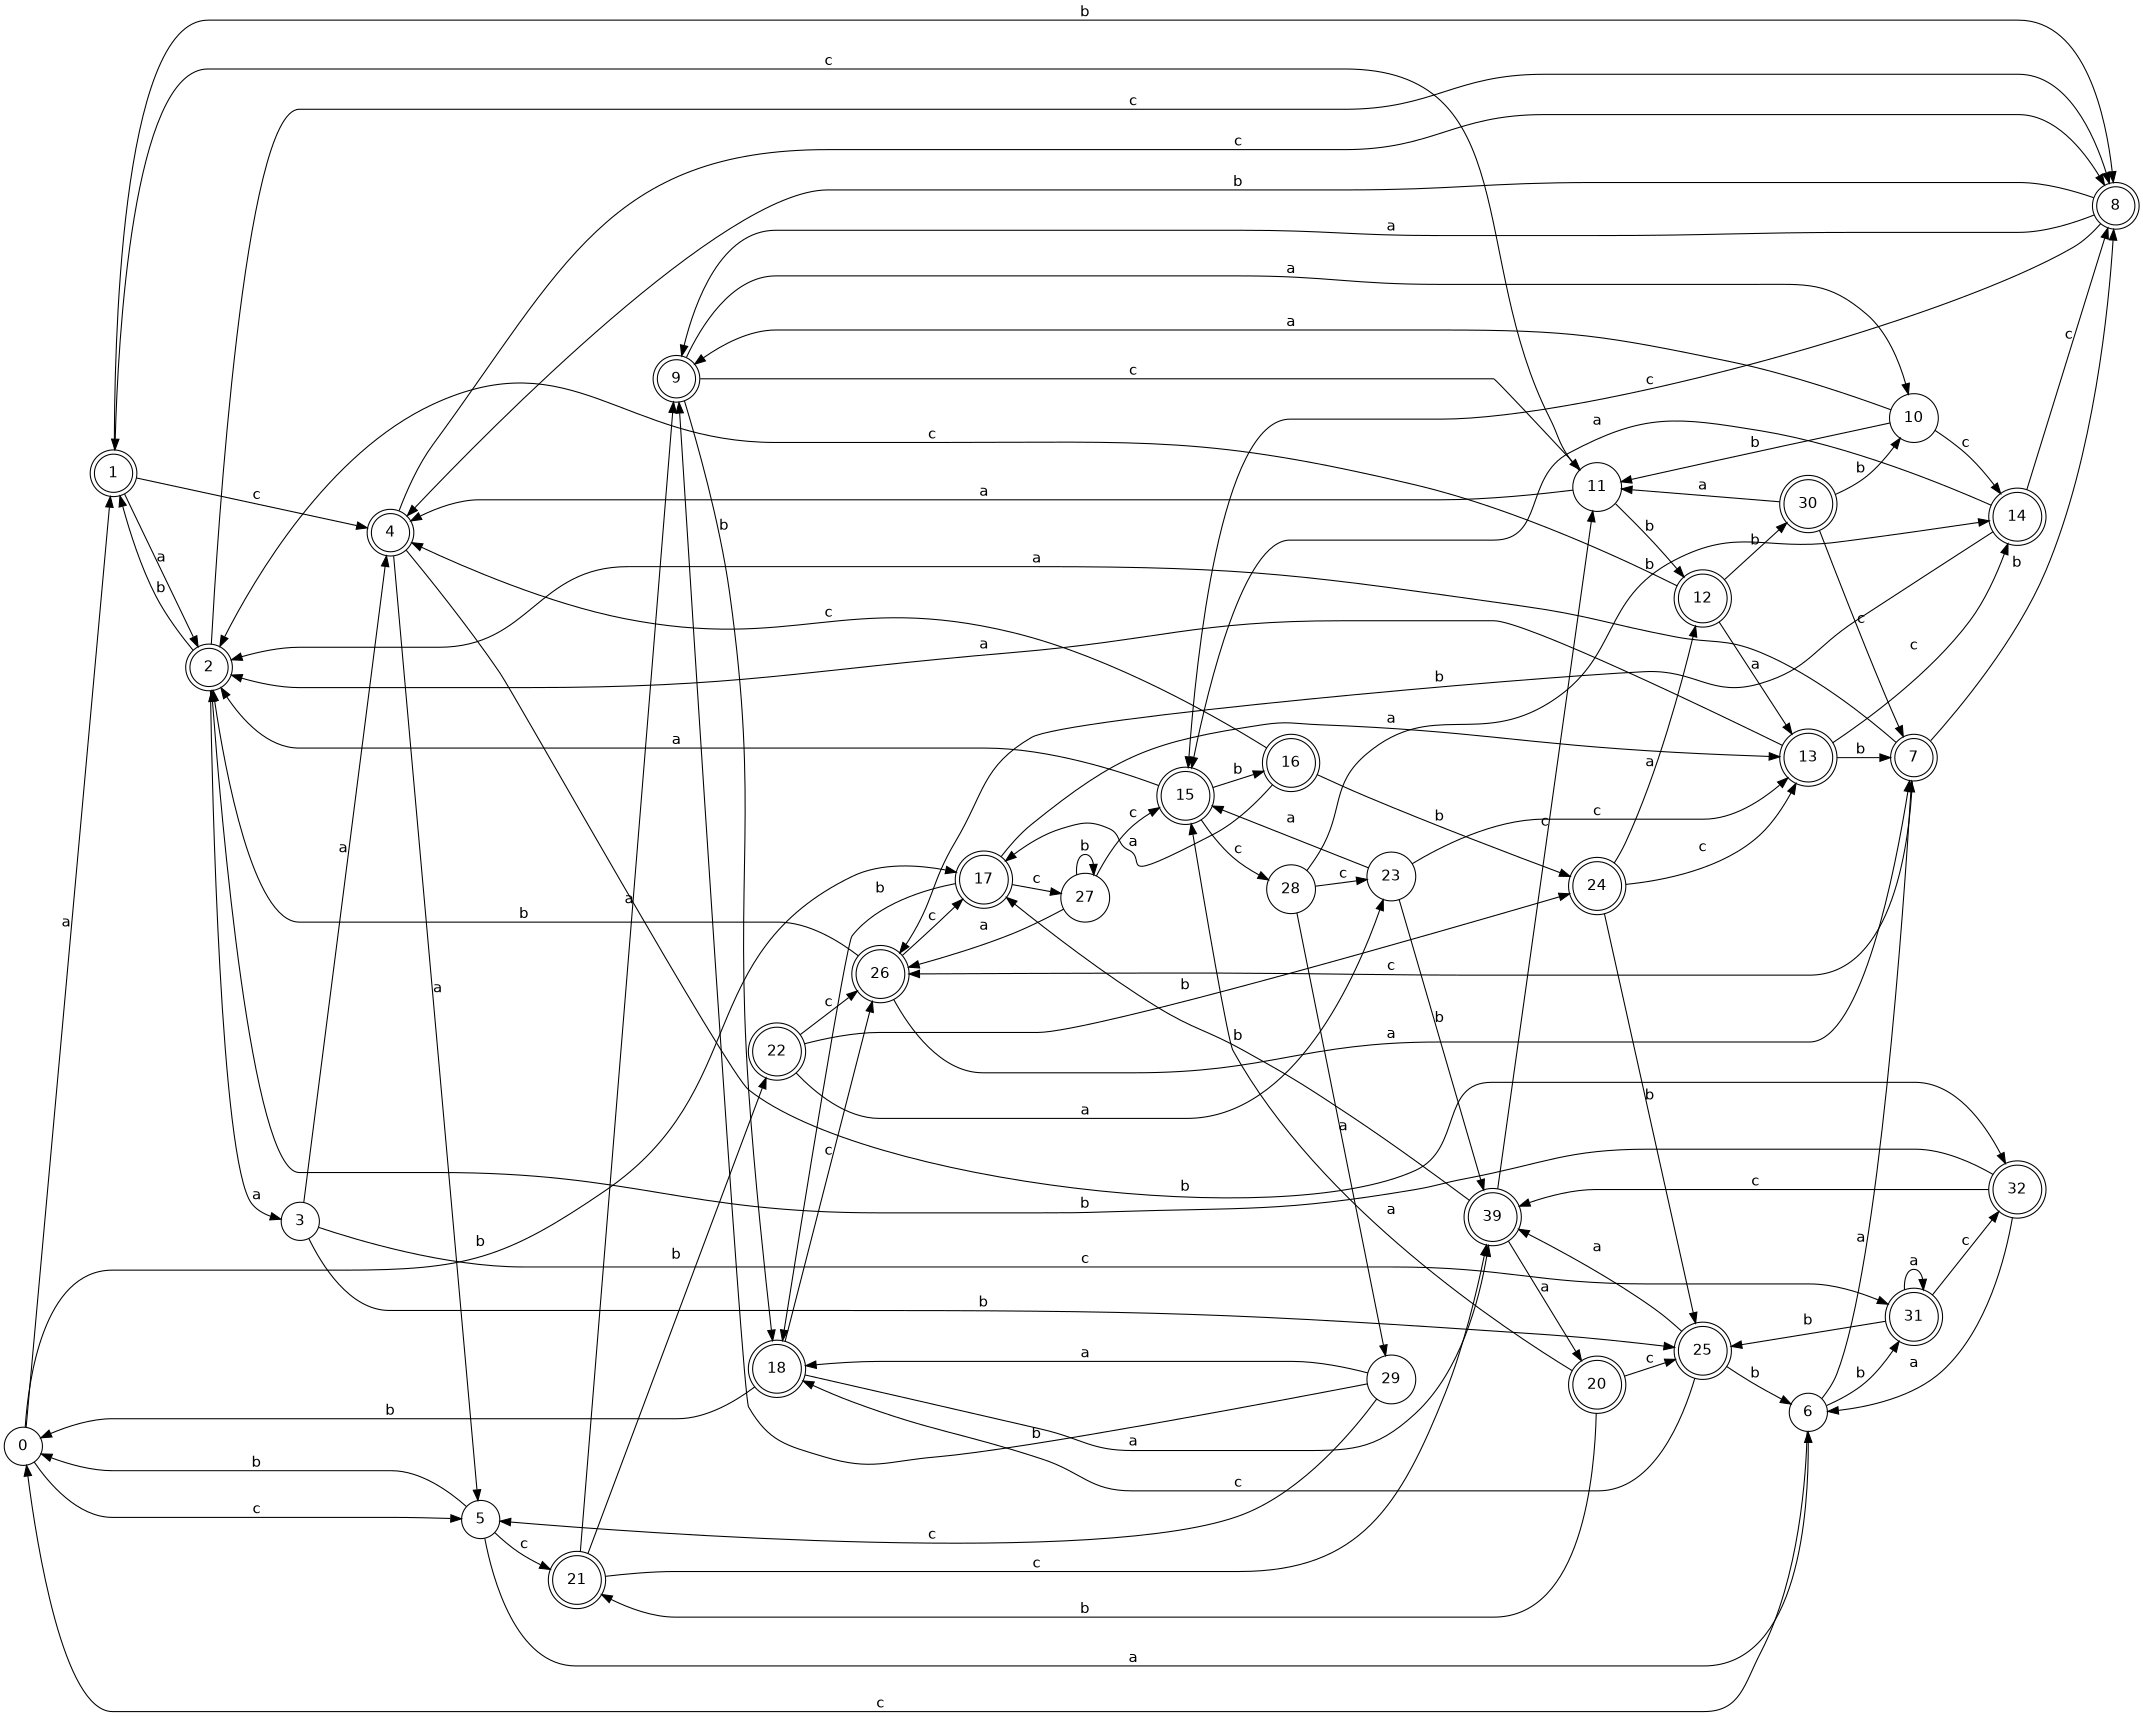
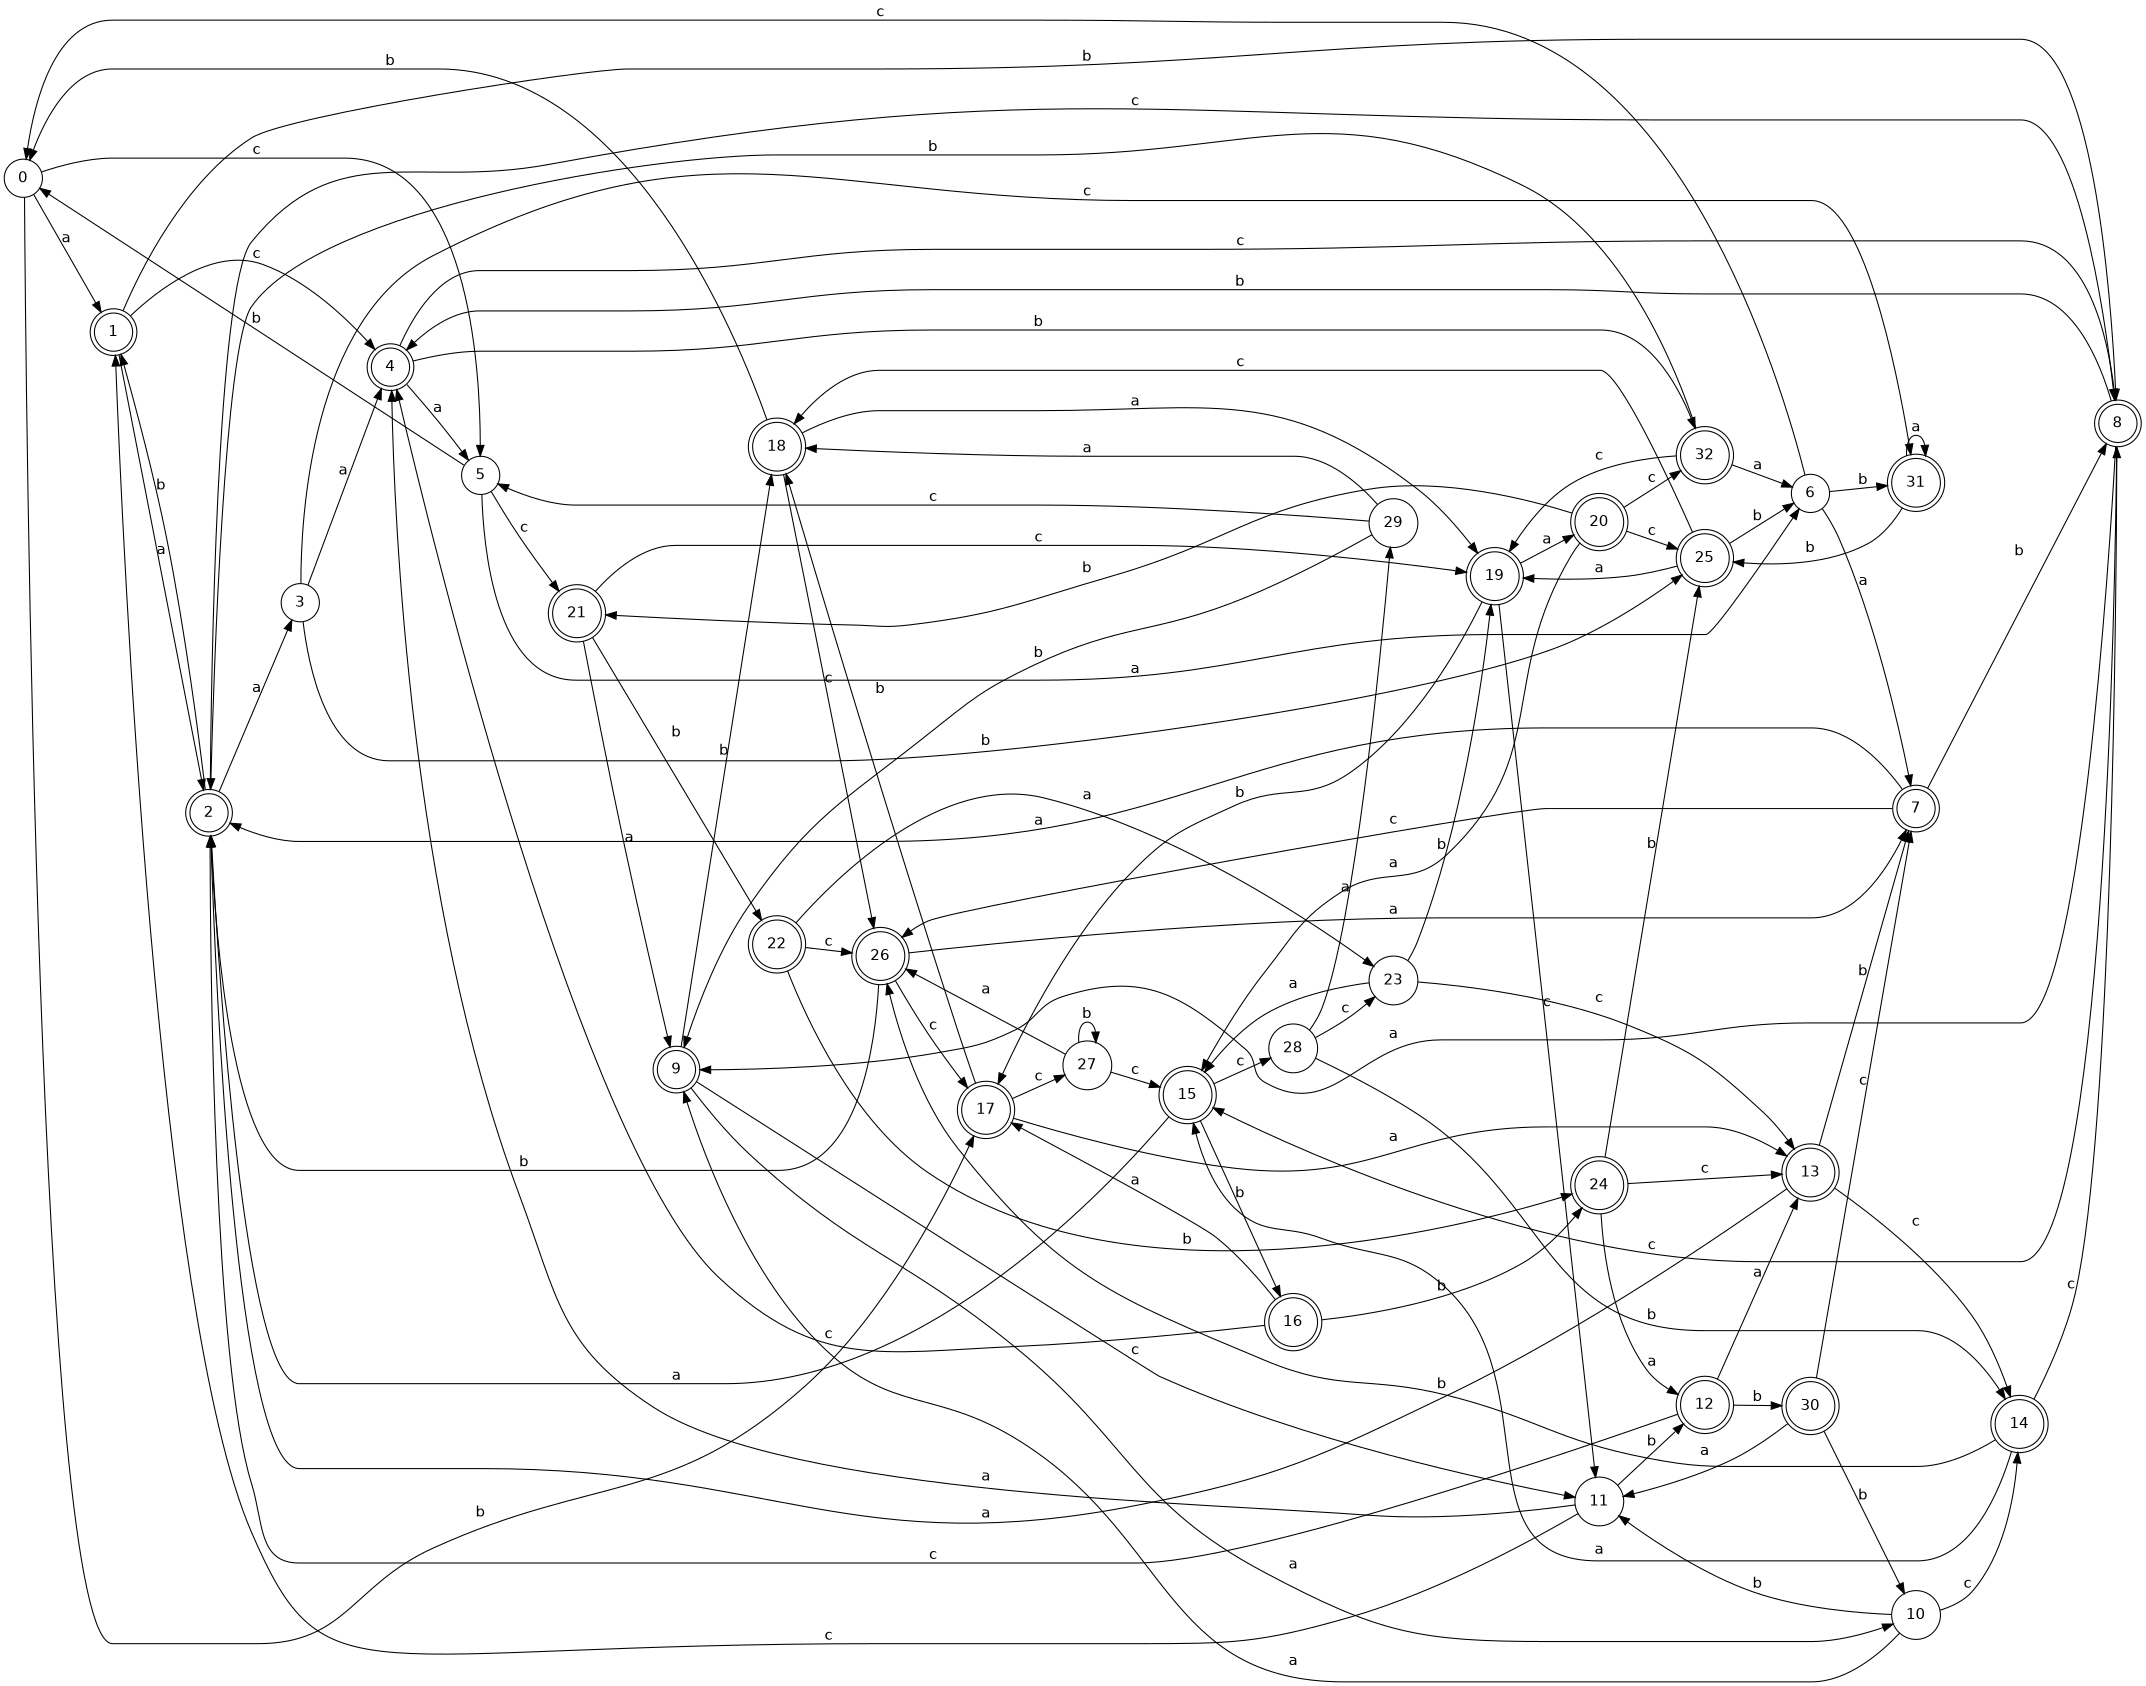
node "39": label "39" -> "19"
edge "31" -> "32": now "20" -> "32"
